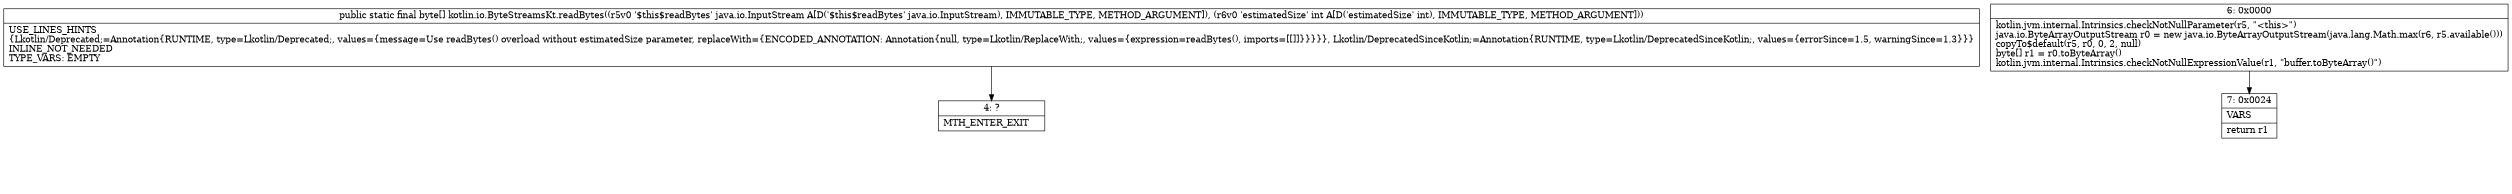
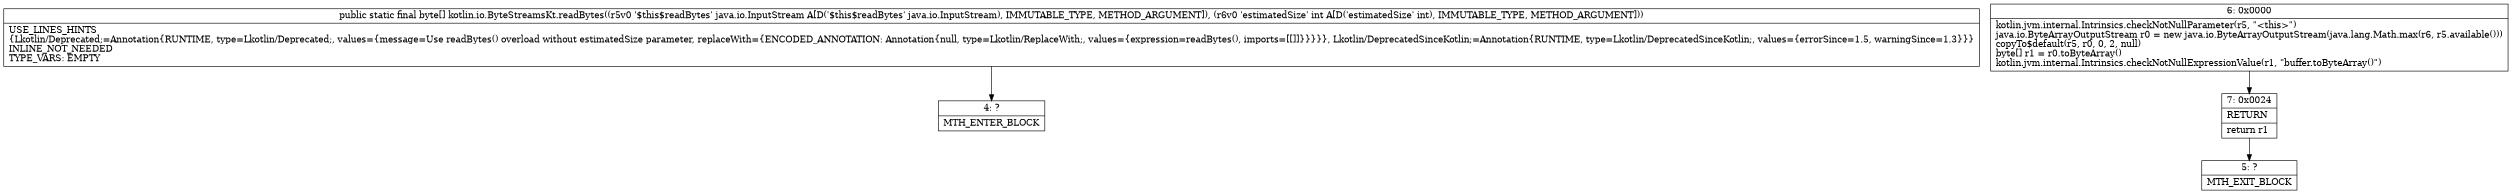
node "7: 0x0024": text "VARS" -> "RETURN"
node "4: ?": text "MTH_ENTER_EXIT" -> "MTH_ENTER_BLOCK"
node "5: ?": added
